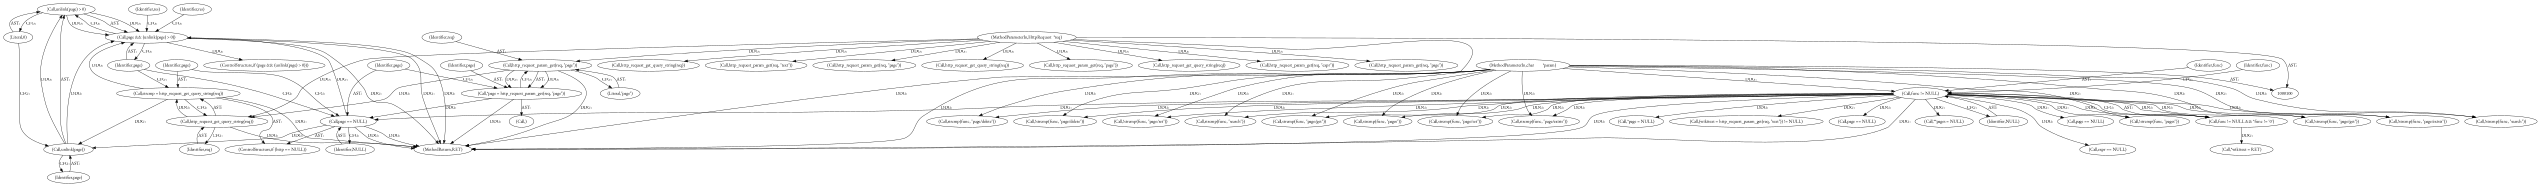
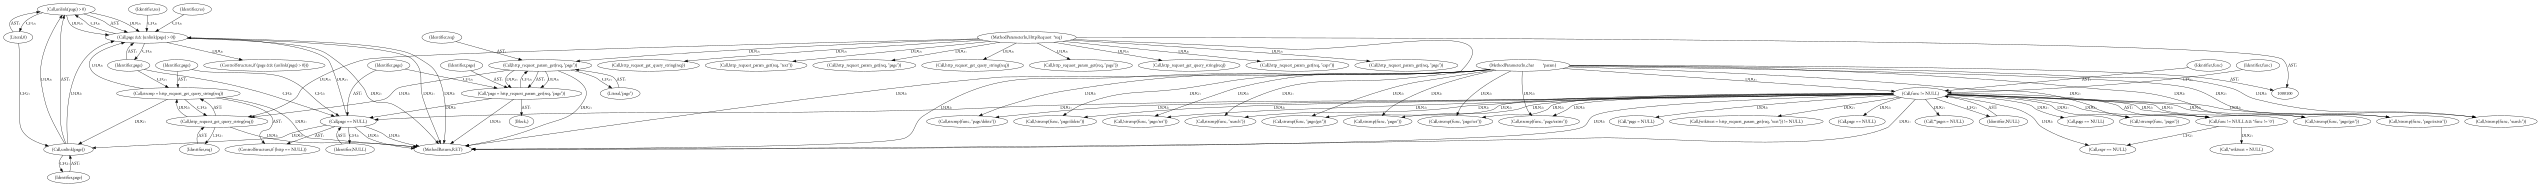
edge "(Call,func != NULL && *func != '0')" -> "(Call,func != NULL)": now "(Call,func != NULL && *func != '0')" -> "(Call,expr == NULL)"
node "(Call,)": label "(Call,)" -> "(Block,)"
node "(Call,*wikitext = RET)": label "(Call,*wikitext = RET)" -> "(Call,*wikitext = NULL)"
